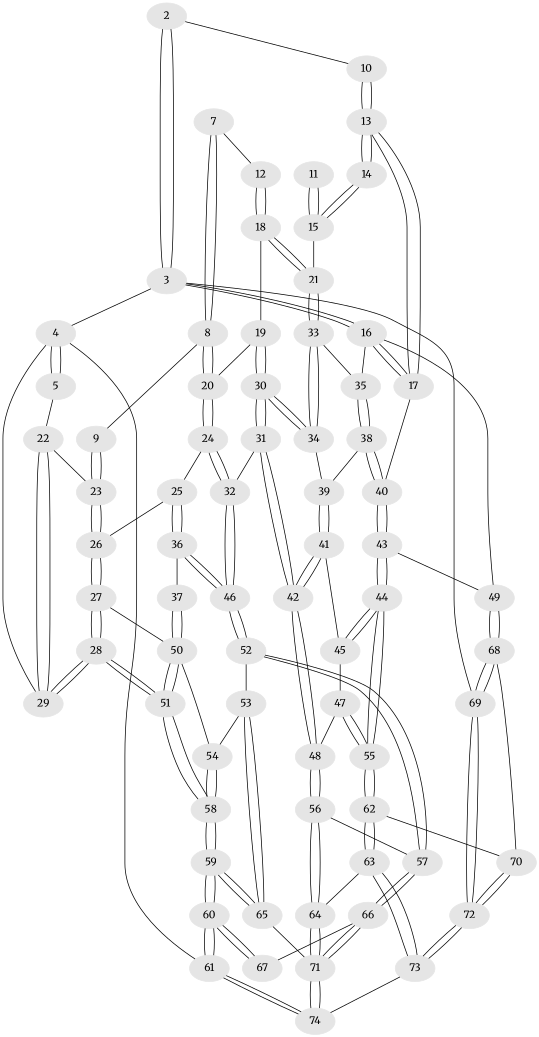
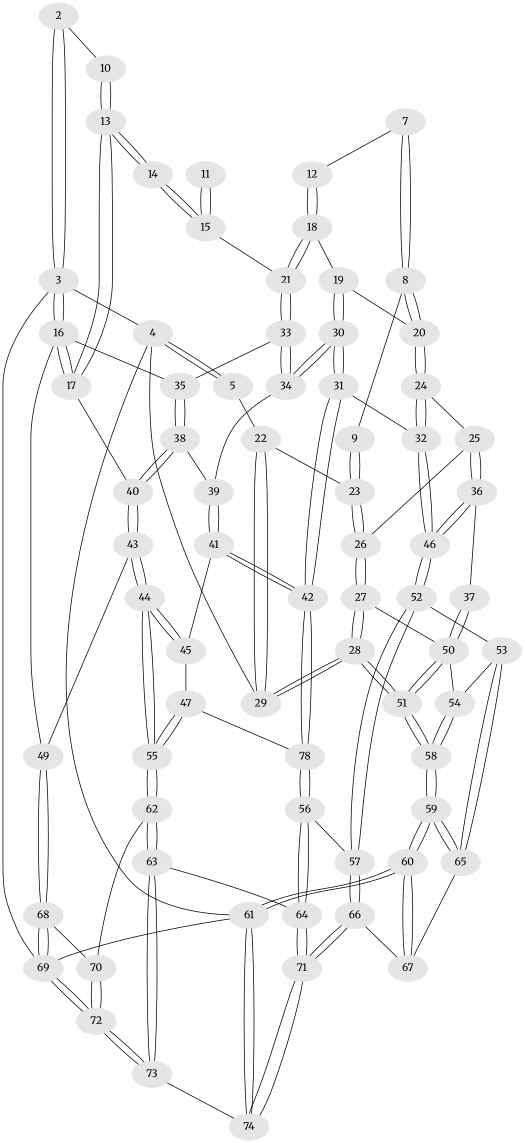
node "48": label "48" -> "78"
edge "61" -- "69": added
edge "65" -- "71": now "65" -- "67"
